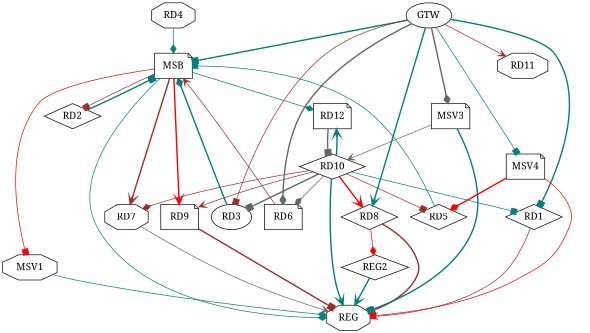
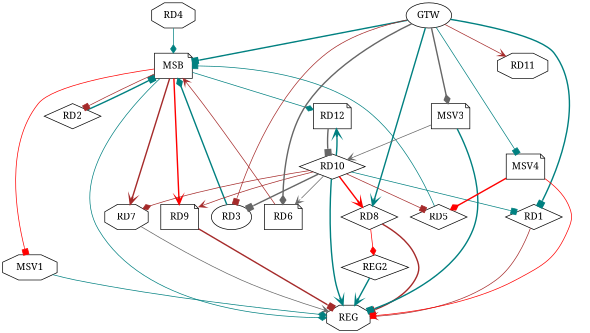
edge "RD10" -> "RD6": arrowhead diamond -> vee
